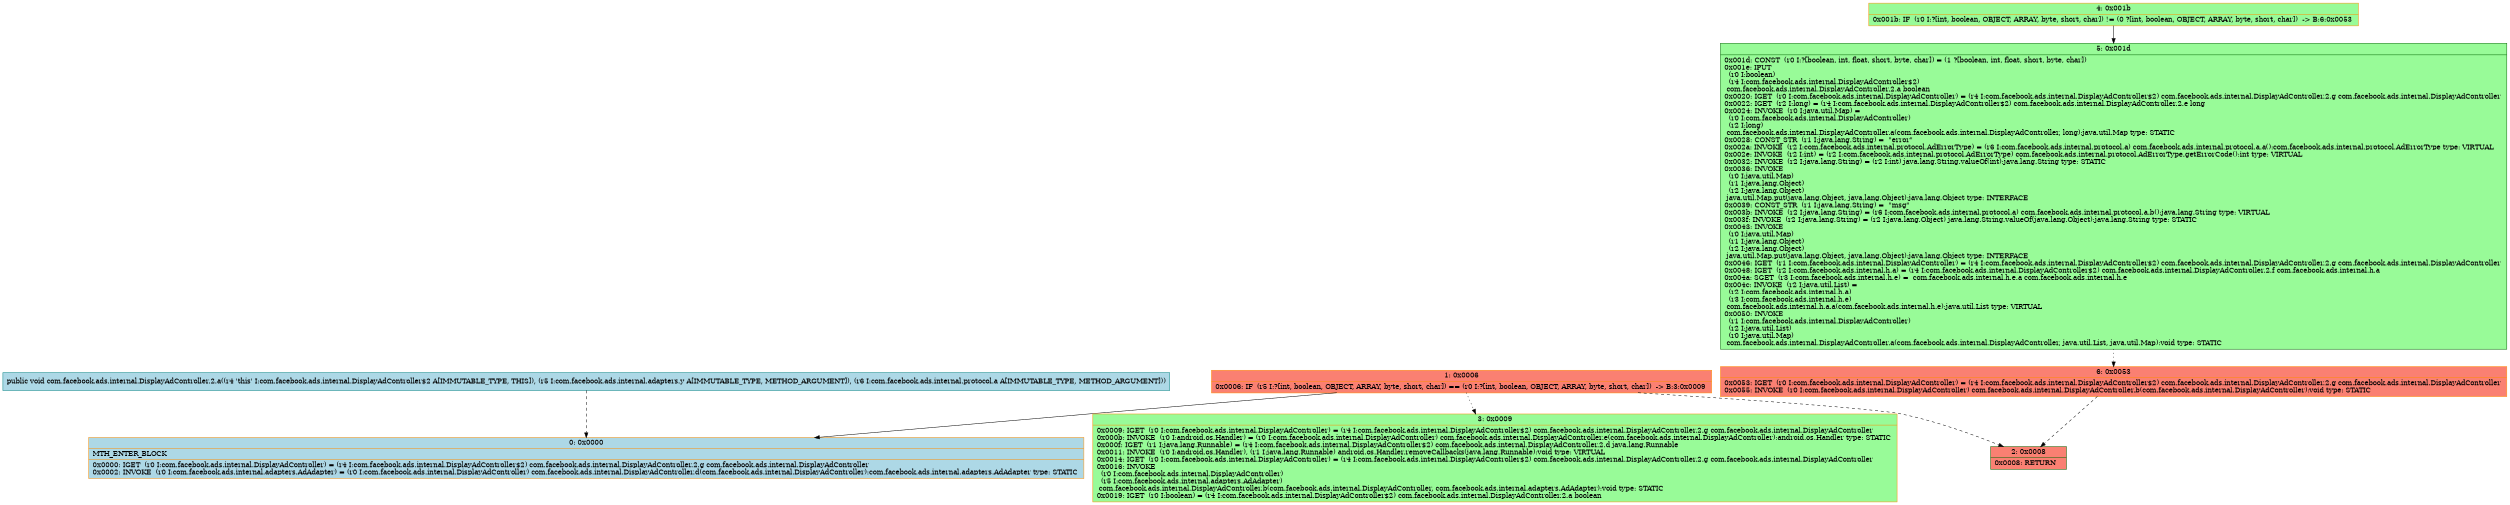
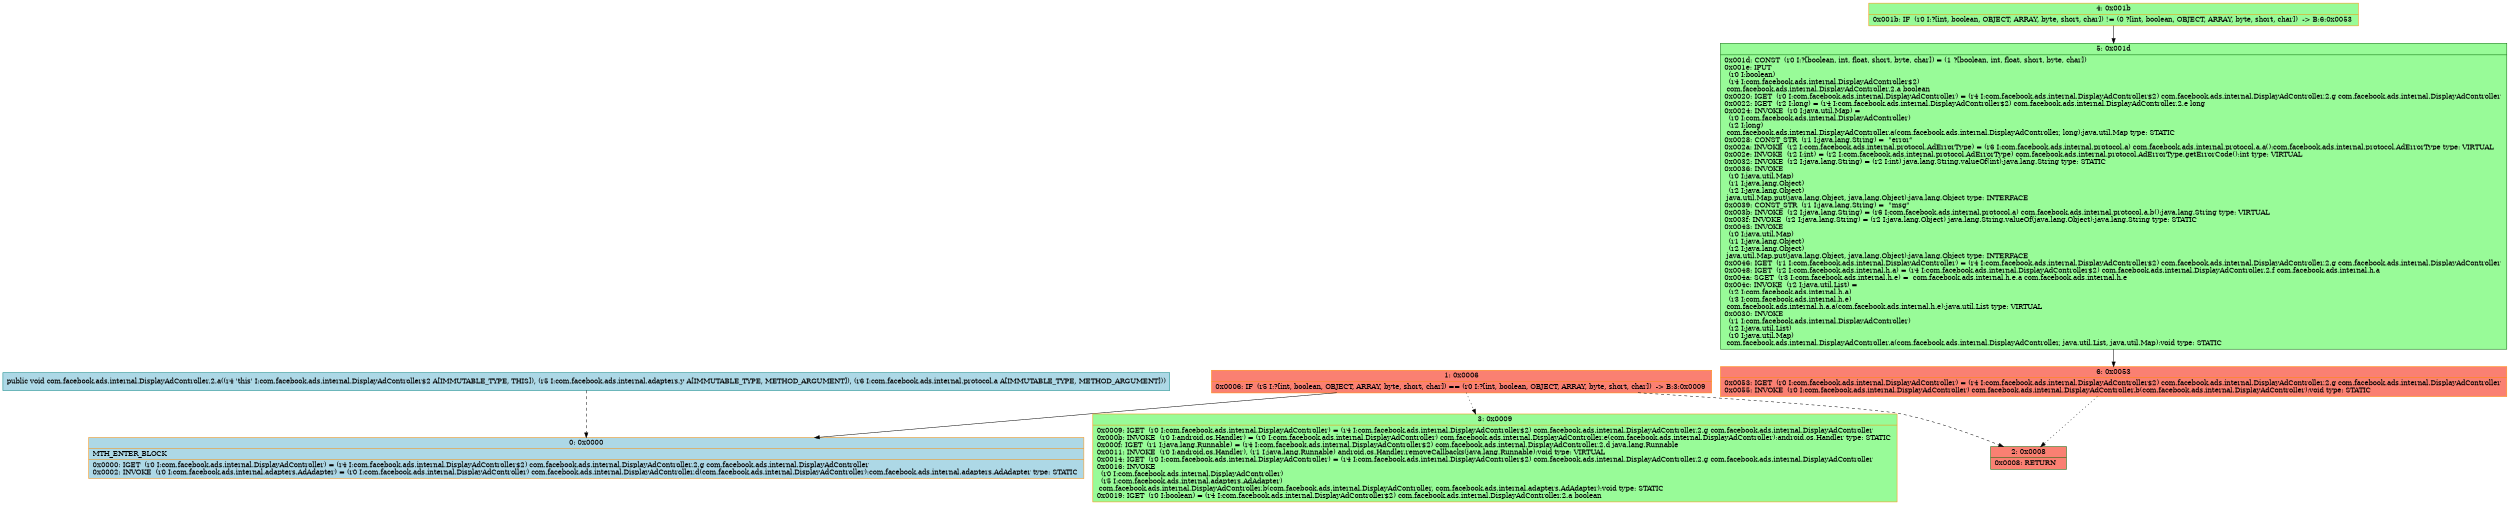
node "5: 0x001d": text "0x0050: INVOKE" -> "0x0030: INVOKE"
edge "5: 0x001d" -> "6: 0x0053": style dotted -> solid
edge "6: 0x0053" -> "2: 0x0008": style dashed -> dotted
